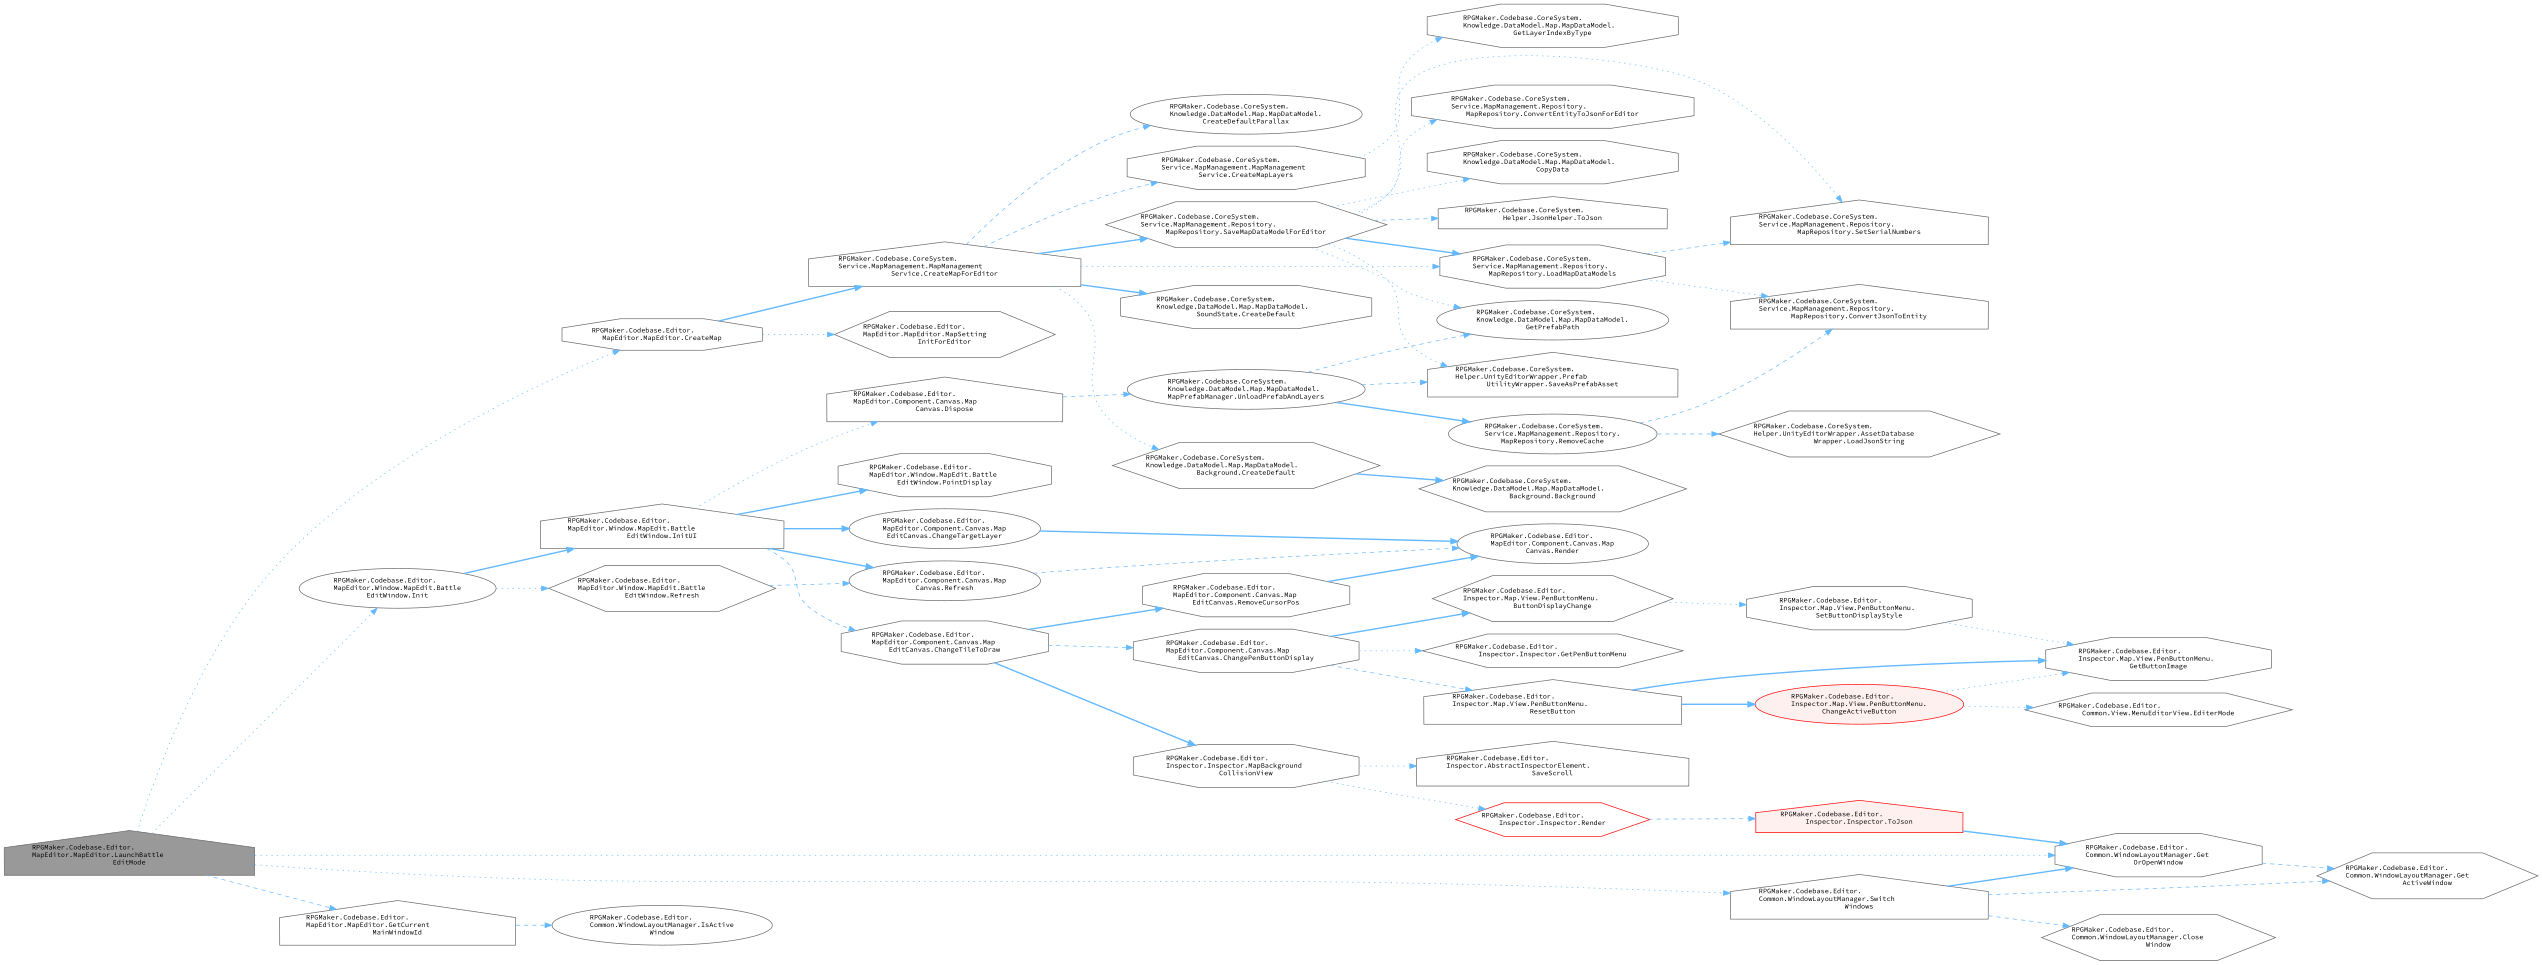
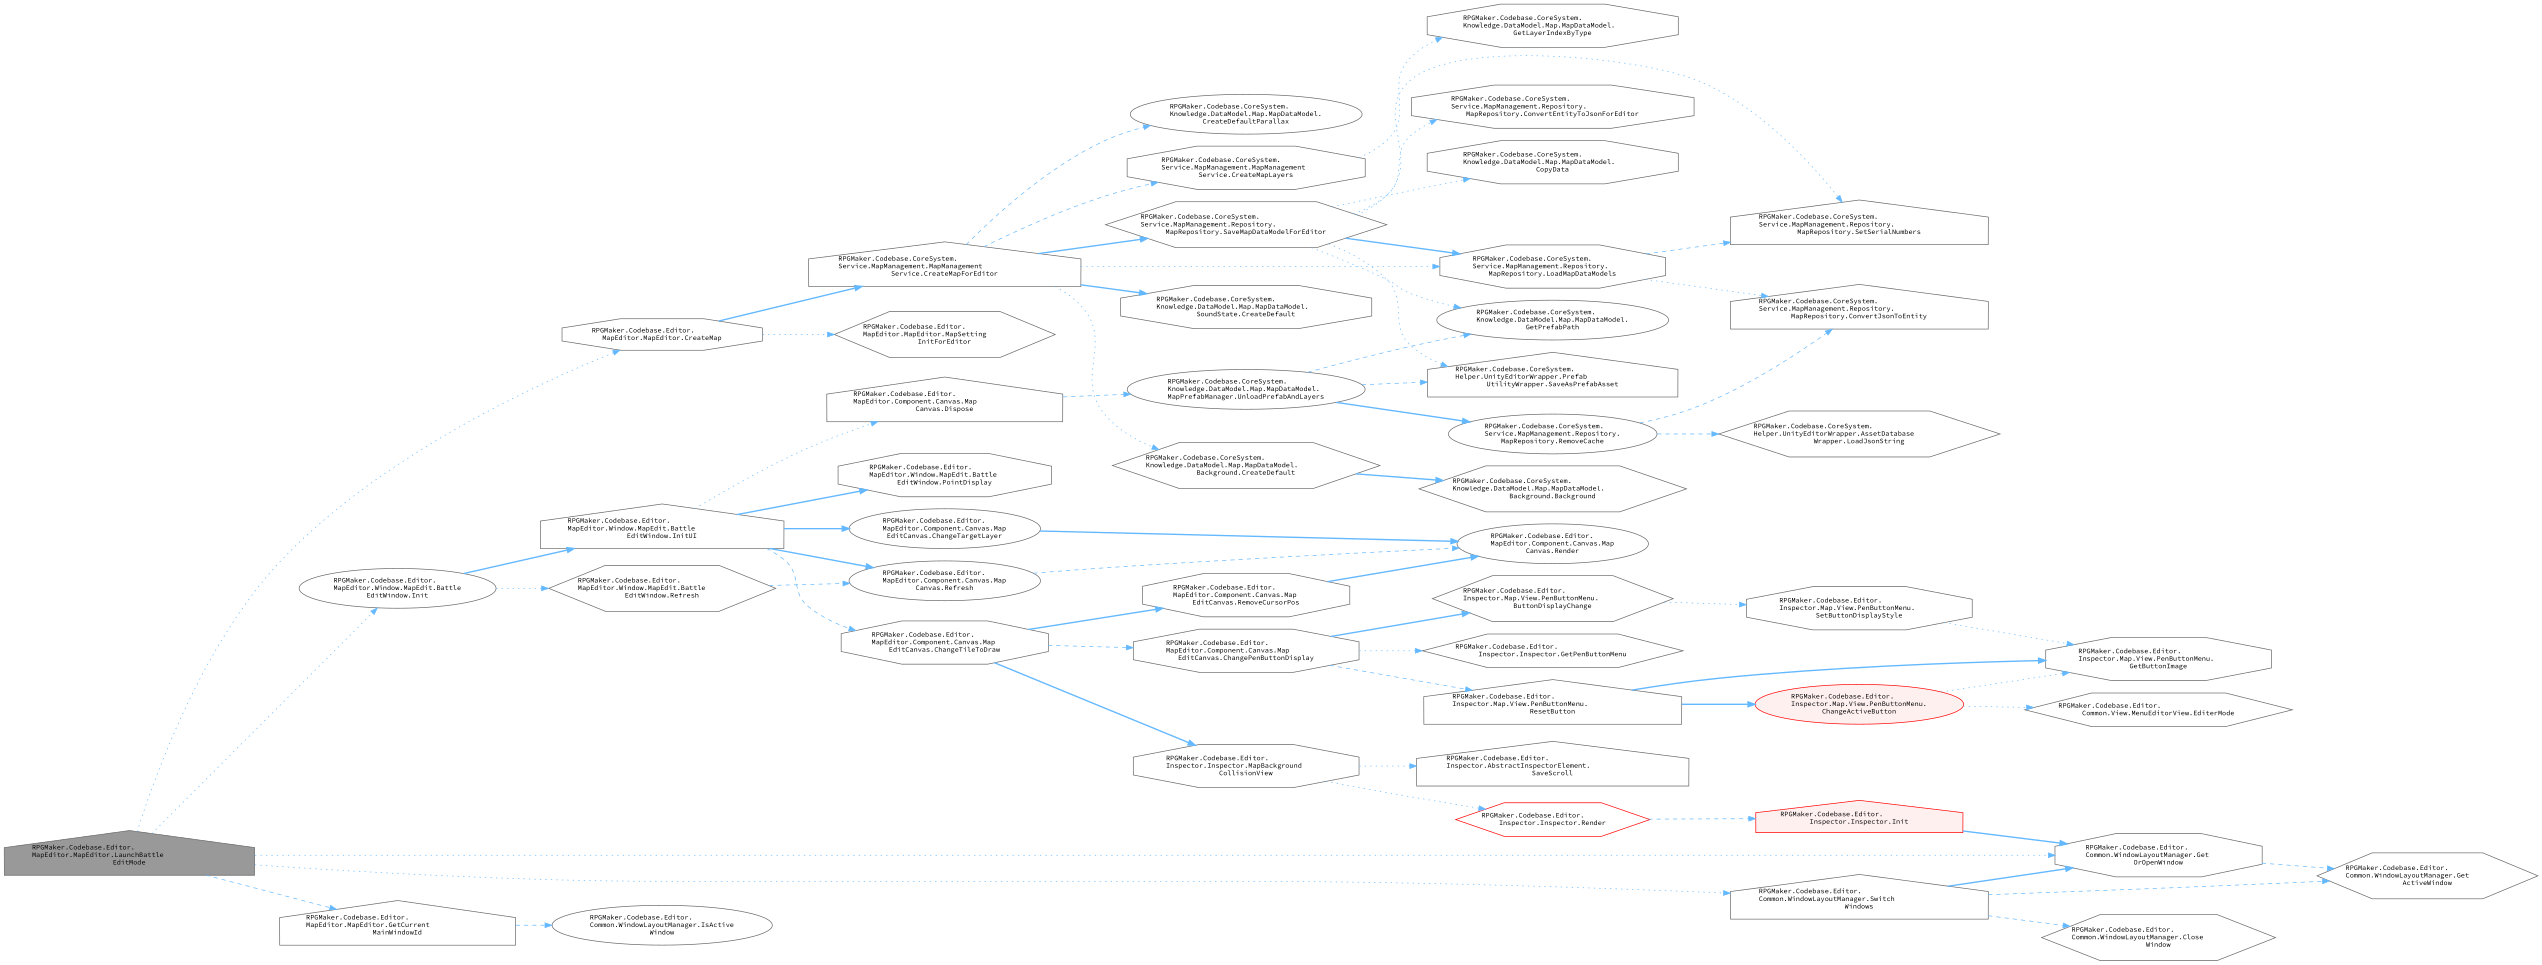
node "RPGMaker.Codebase.CoreSystem. Helper.JsonHelper.ToJson": removed
node "RPGMaker.Codebase.Editor. Inspector.Inspector.ToJson": label "RPGMaker.Codebase.Editor. Inspector.Inspector.ToJson" -> "RPGMaker.Codebase.Editor. Inspector.Inspector.Init"
